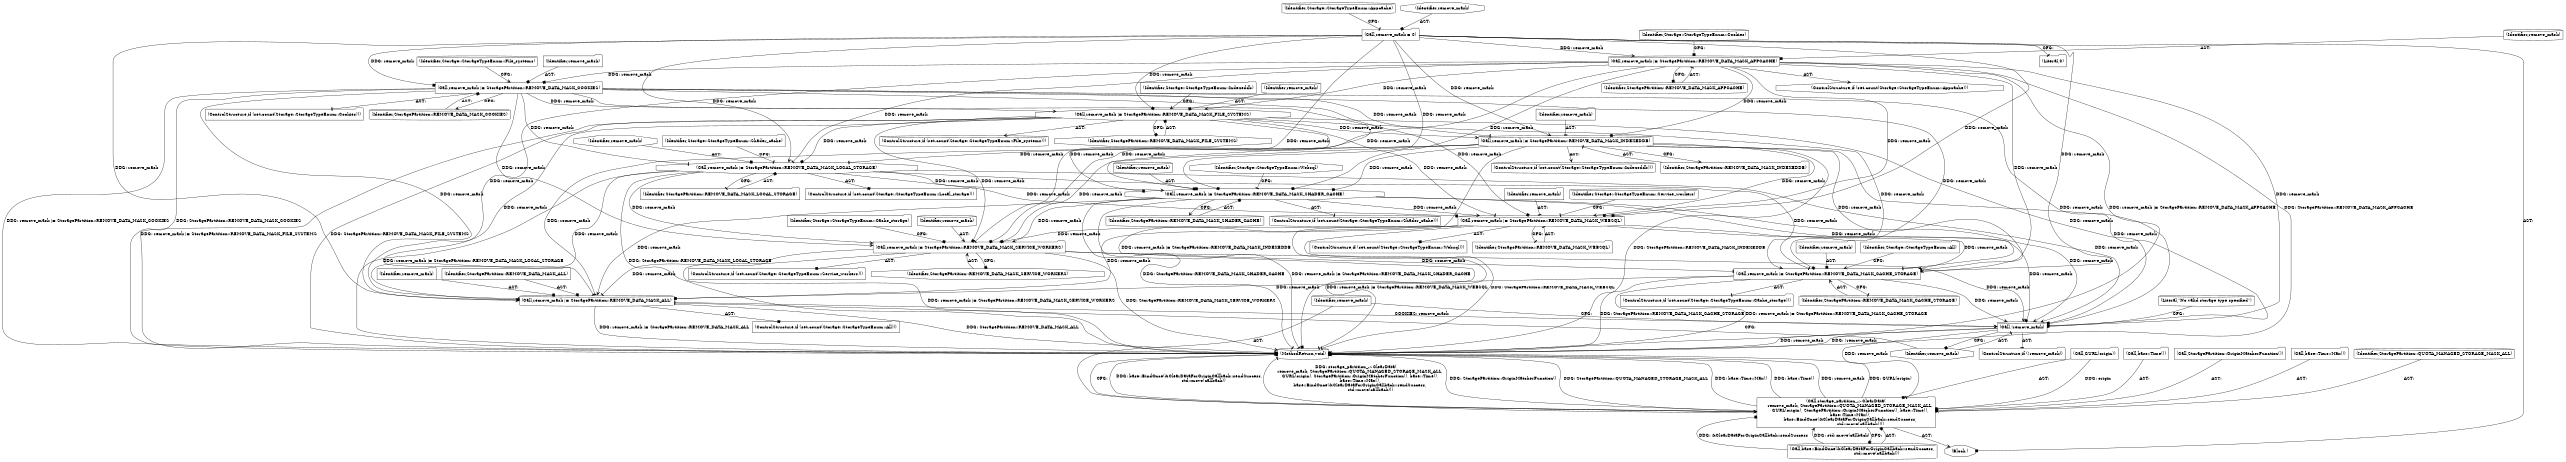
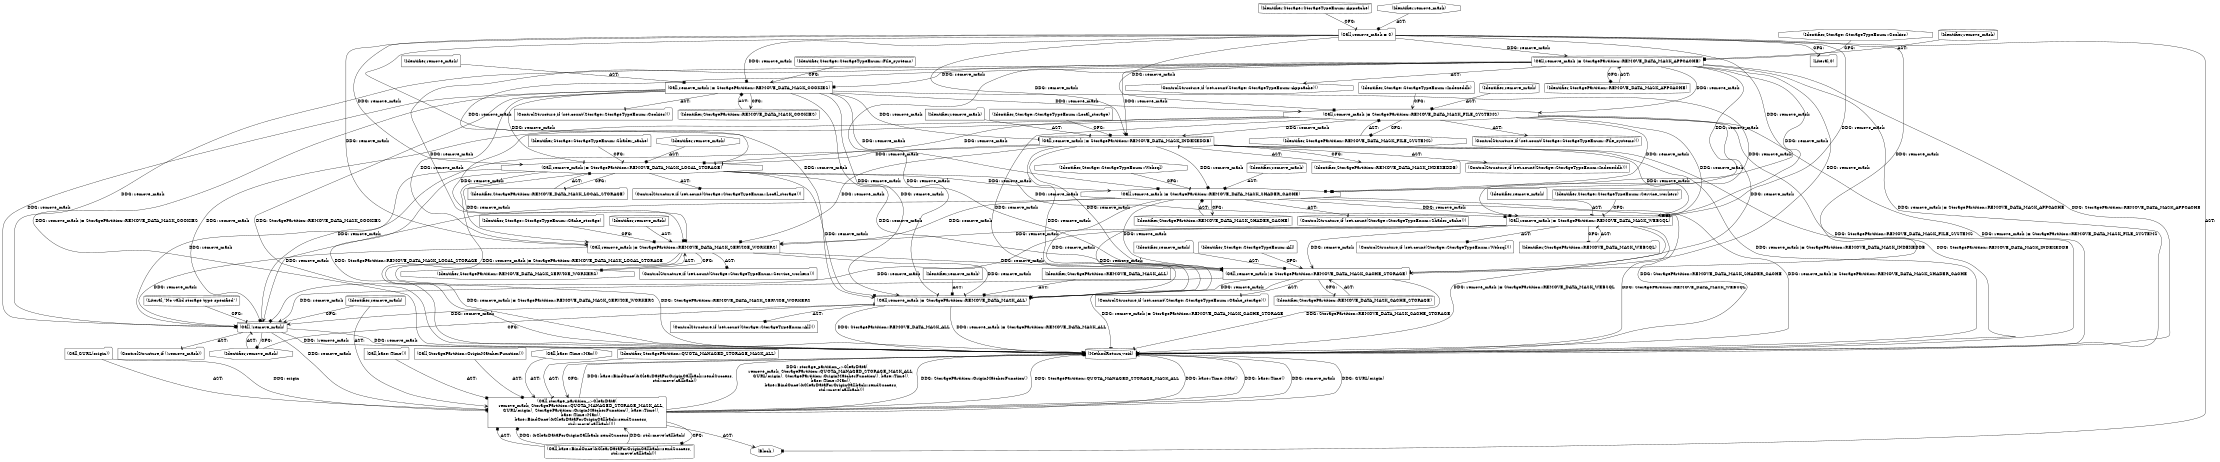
node "(Identifier,Storage::StorageTypeEnum::Cookies)": shape cylinder -> octagon
node "(Identifier,Storage::StorageTypeEnum::Local_storage)": added
edge "(Call,remove_mask |= StoragePartition::REMOVE_DATA_MASK_ALL)" -> "(Call,!remove_mask)": label "COOKIES: remove_mask" -> "DDG: remove_mask"
node "(Call,base::Time::Max())": shape folder -> octagon
